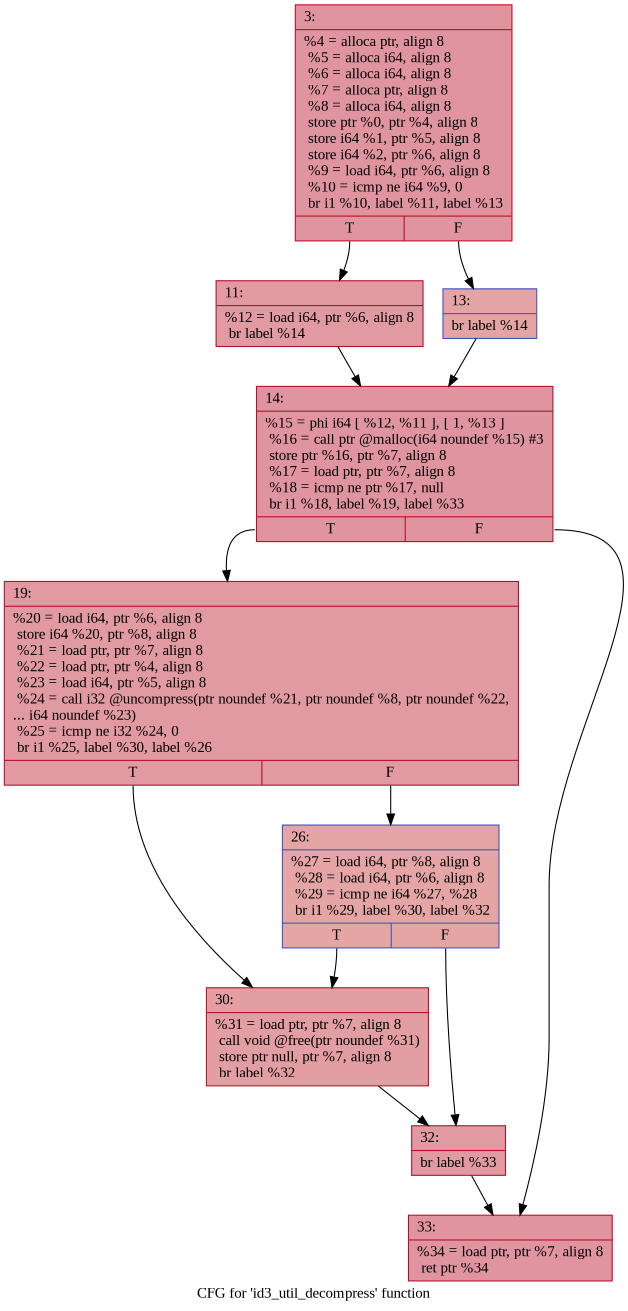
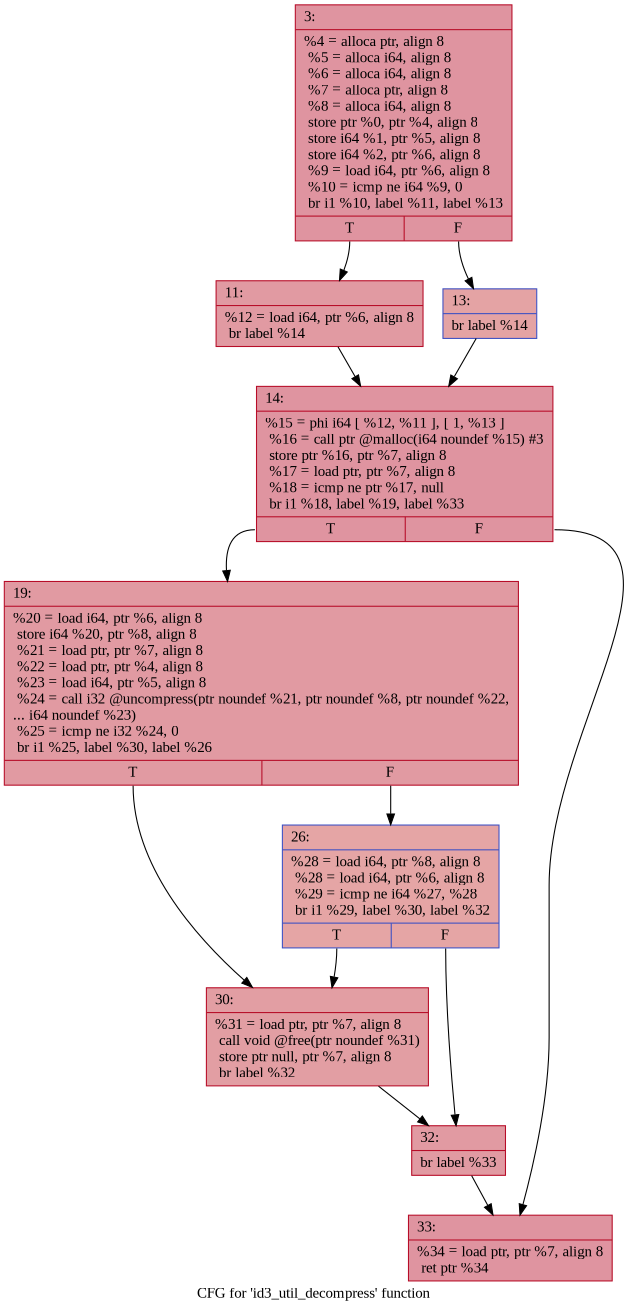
node "26:": text "%27 = load i64, ptr %8, align 8" -> "%28 = load i64, ptr %8, align 8"
